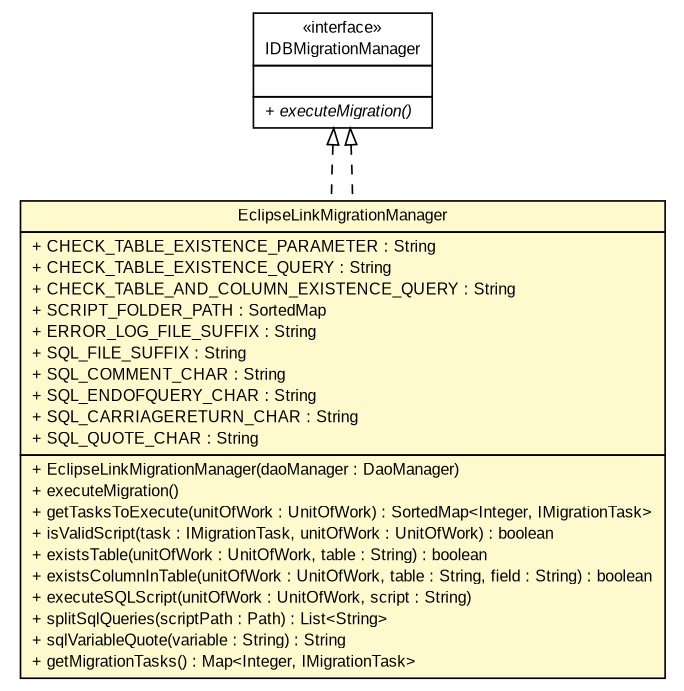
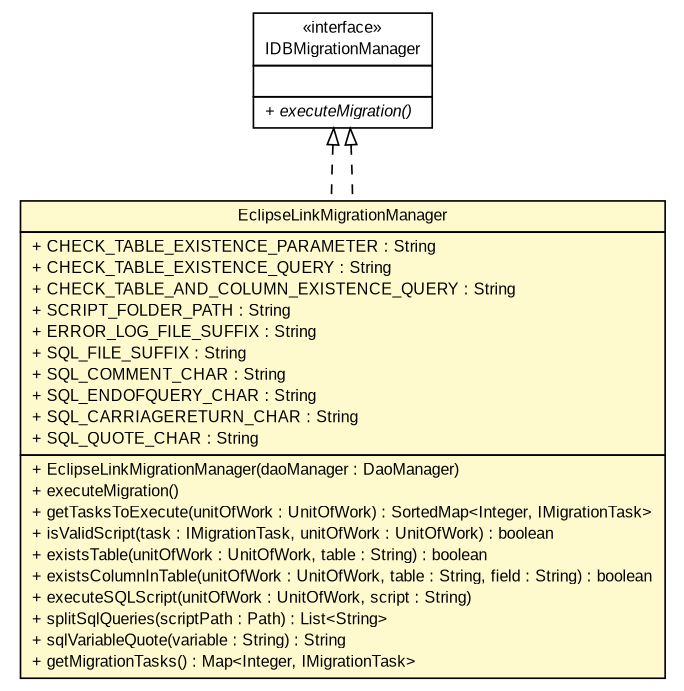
node "EclipseLinkMigrationManager": text "+ SCRIPT_FOLDER_PATH : SortedMap" -> "+ SCRIPT_FOLDER_PATH : String"
